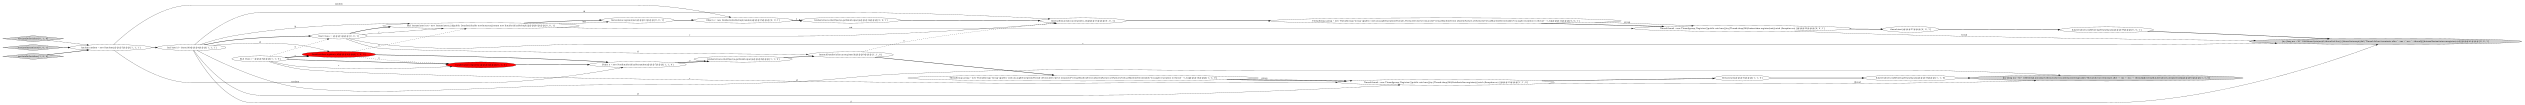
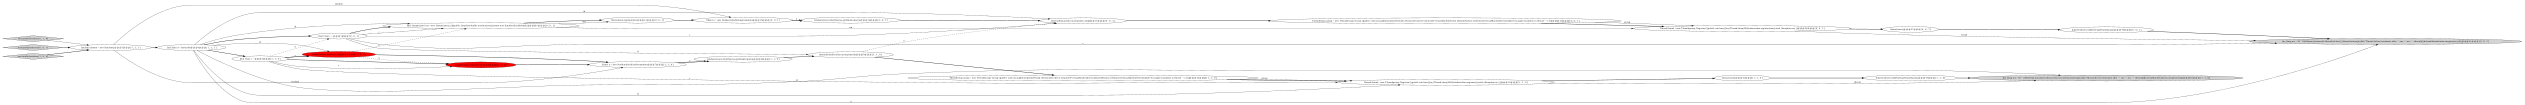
edge "final byte id = (byte)100@@@4@@@['1', '1', '1']" -> "final Class c = @@@5@@@['1', '1', '0']": added
